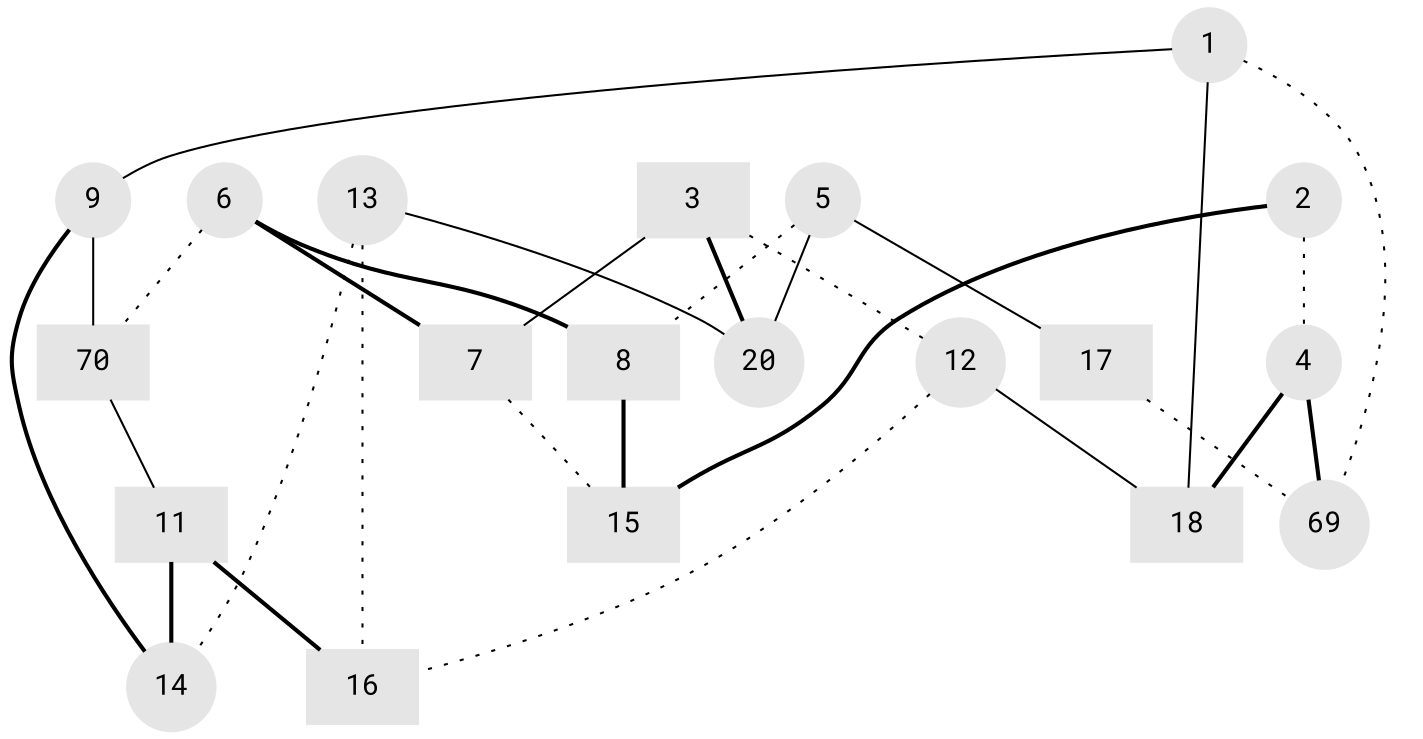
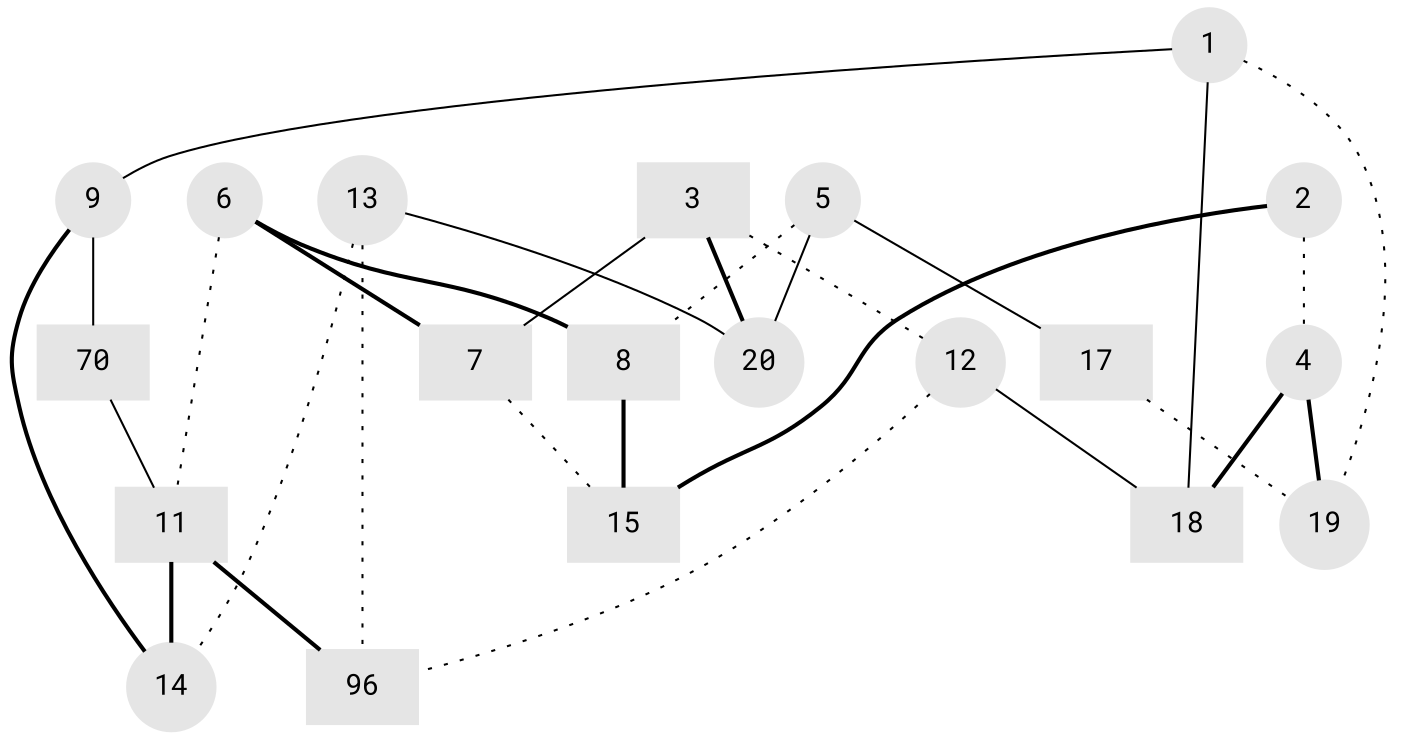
edge "6" -- "70": now "6" -- "11"
node "69": label "69" -> "19"
node "16": label "16" -> "96"
